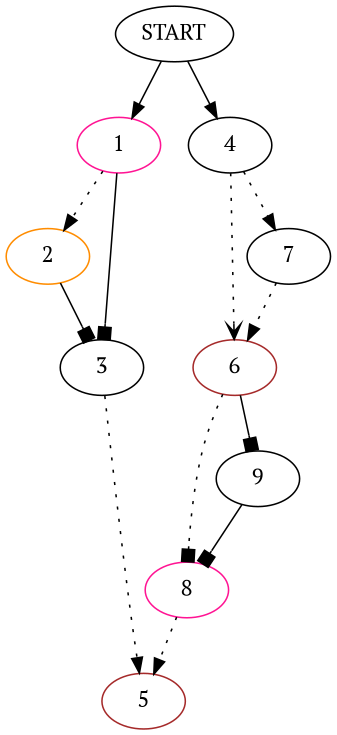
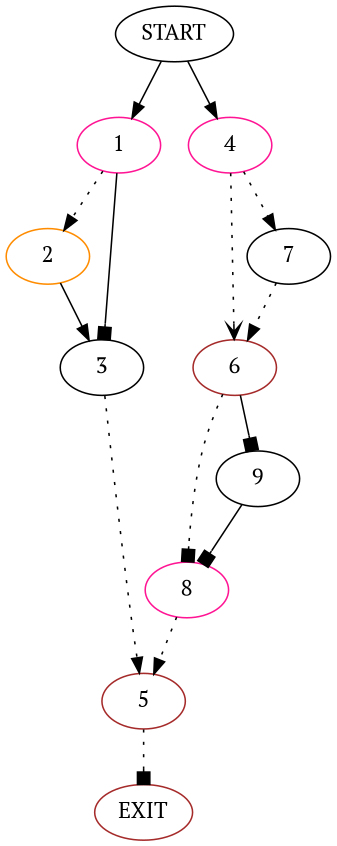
node "4": color black -> deeppink
edge "2" -> "3": arrowhead box -> normal
node "EXIT": added
